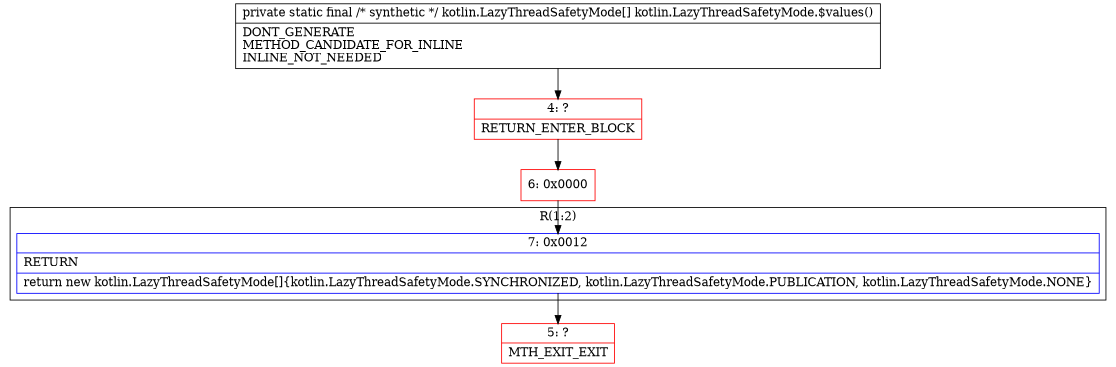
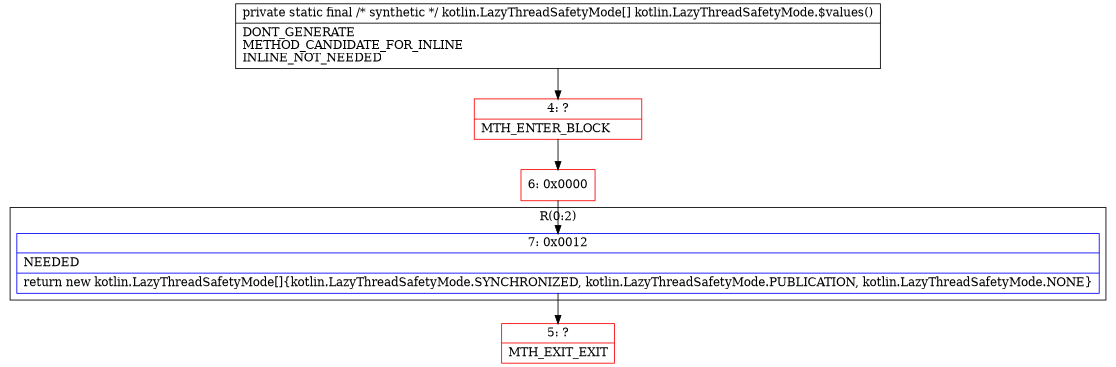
node "4: ?": text "RETURN_ENTER_BLOCK" -> "MTH_ENTER_BLOCK"
cluster "R(1:2)": label "R(1:2)" -> "R(0:2)"
node "7: 0x0012": text "RETURN" -> "NEEDED"
